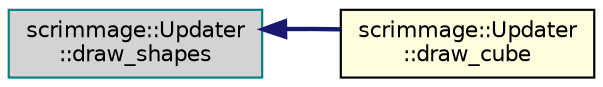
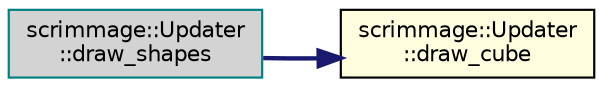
edge "scrimmage::Updater ::draw_cube" -> "scrimmage::Updater ::draw_shapes": reversed
